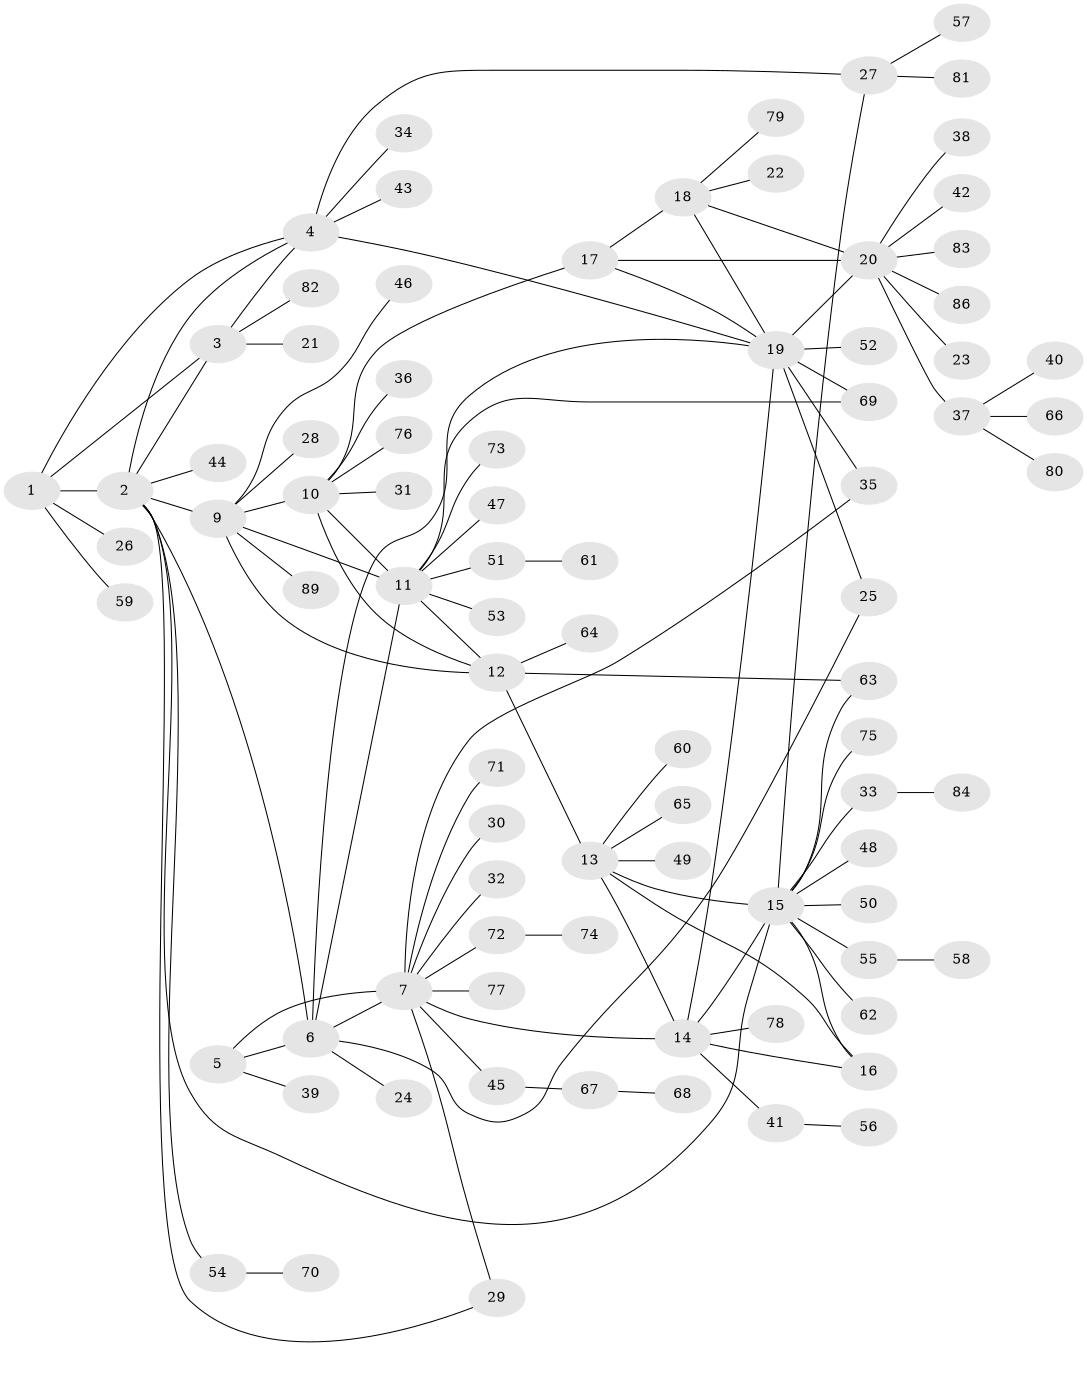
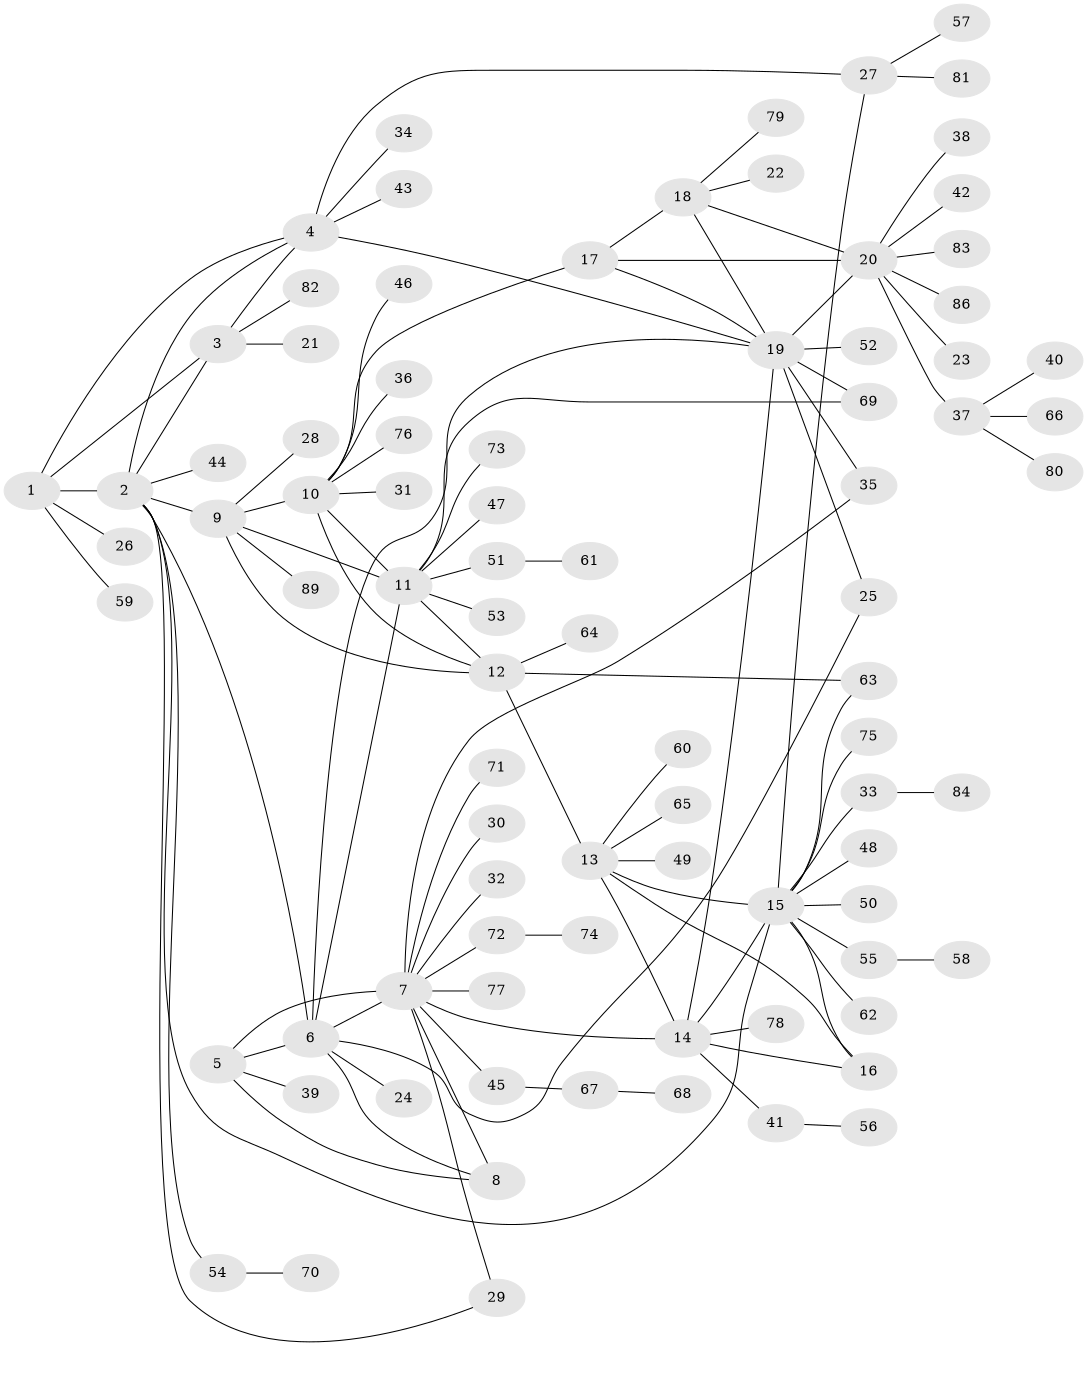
edge "46" -- "9": now "46" -- "10"
node "8": added
